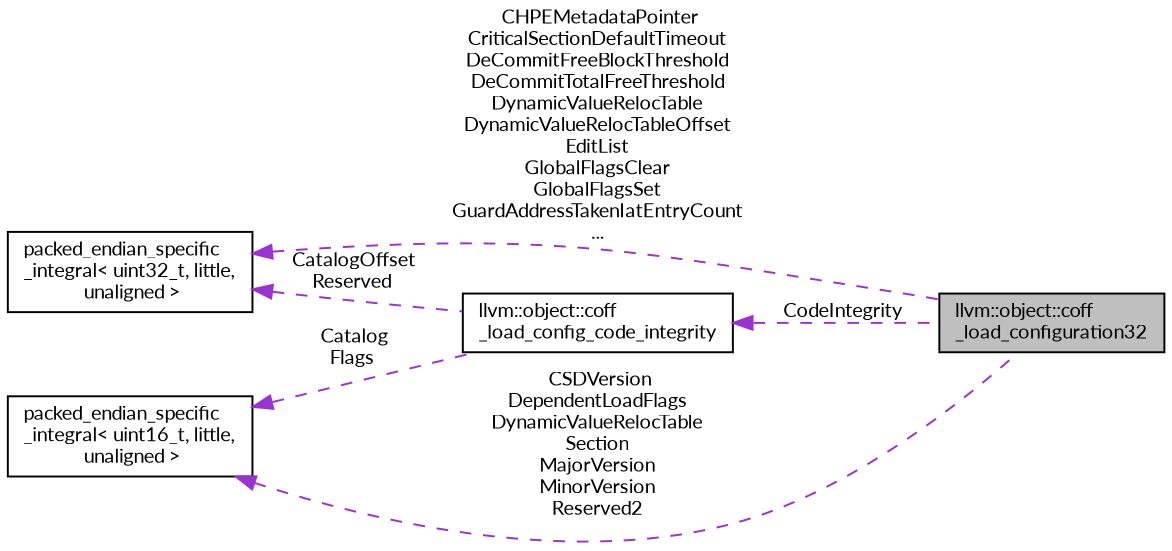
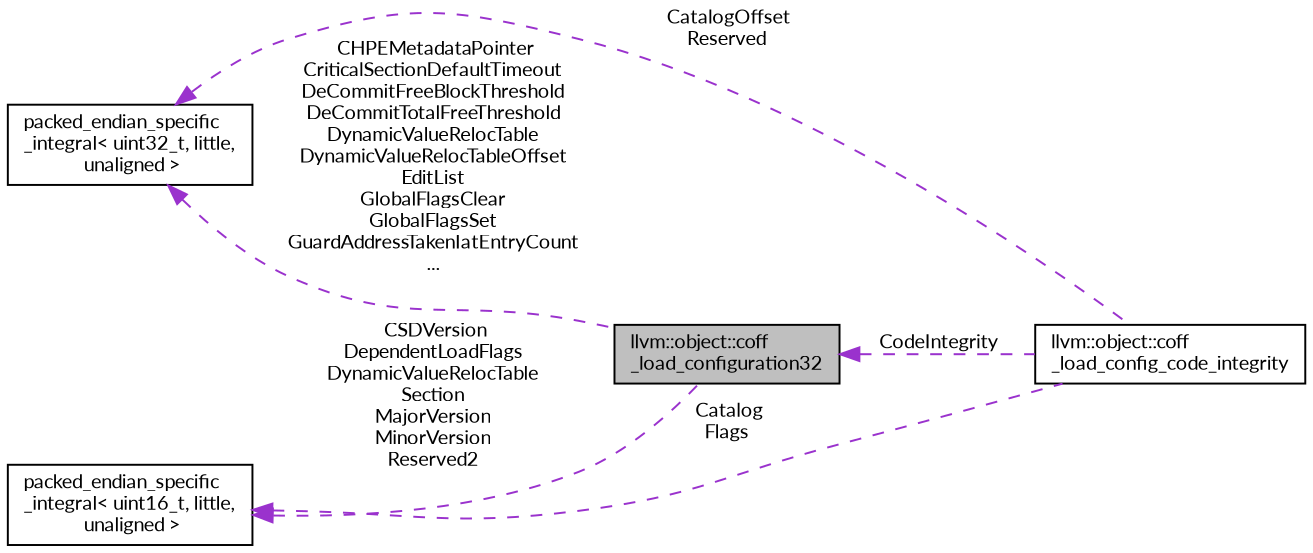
edge "llvm::object::coff _load_configuration32" -> "llvm::object::coff _load_config_code_integrity": reversed
